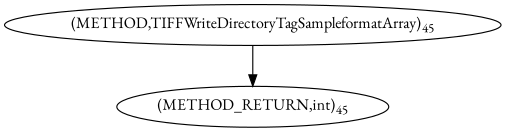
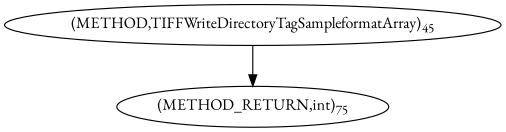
node "(METHOD_RETURN,int)": text "45" -> "75"
